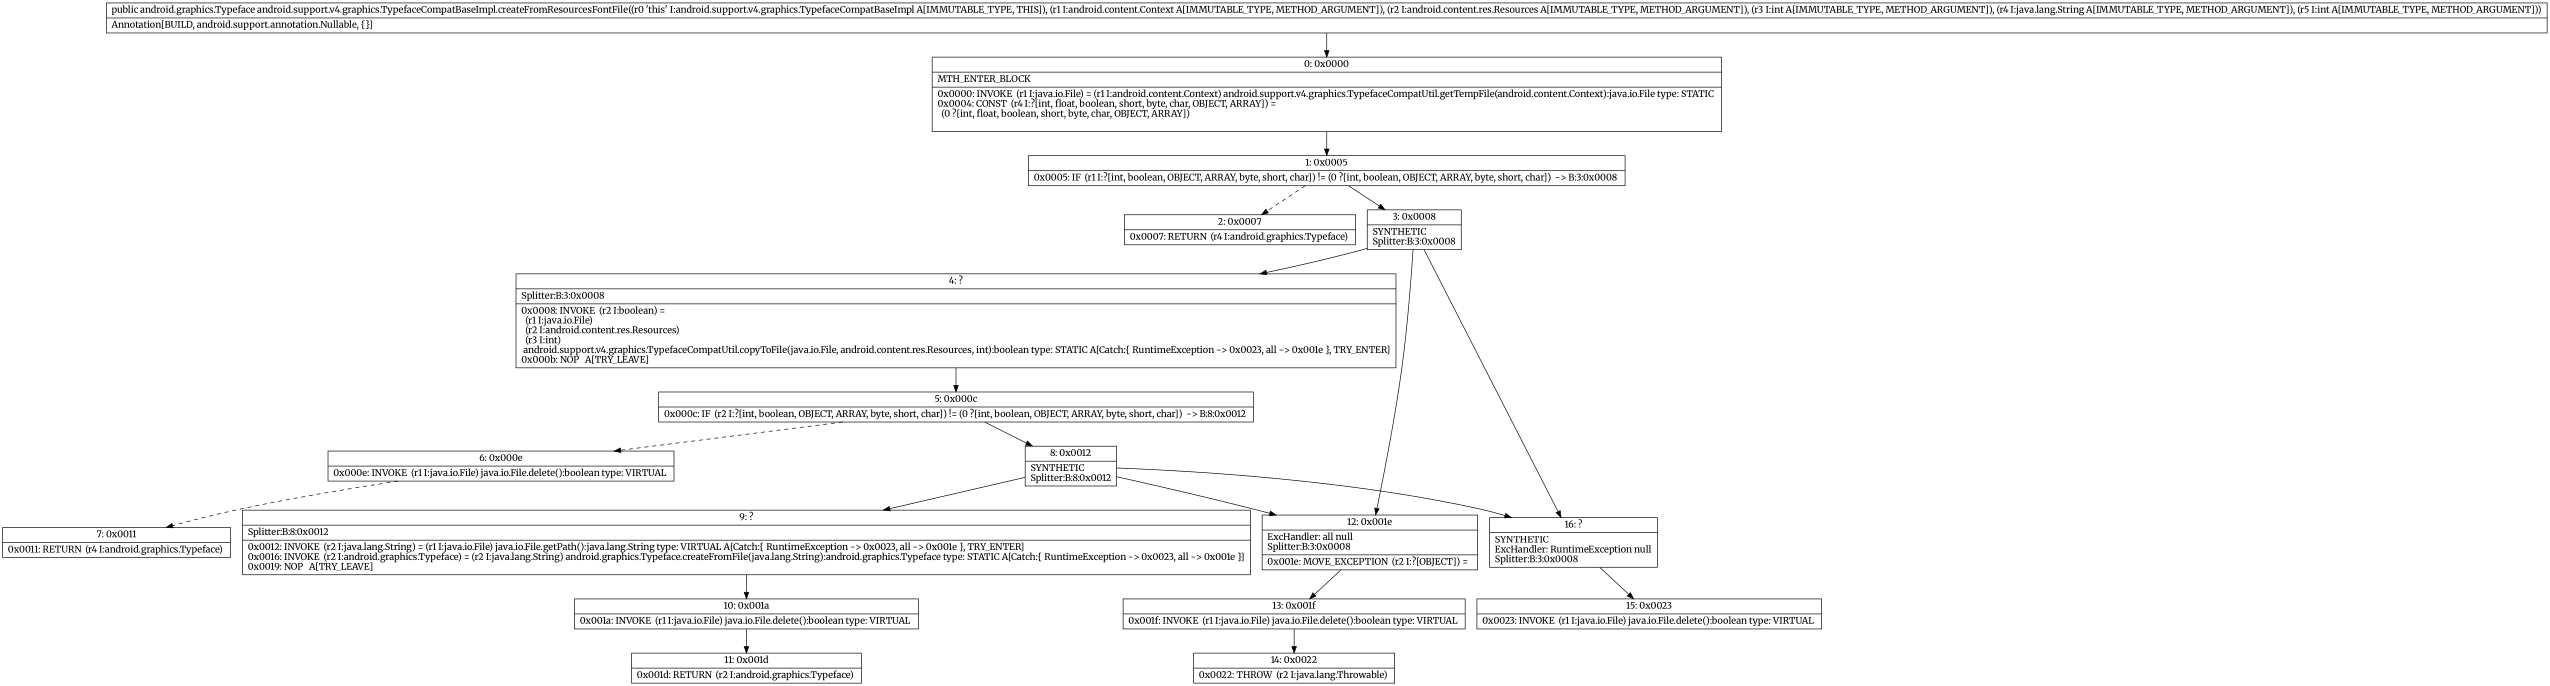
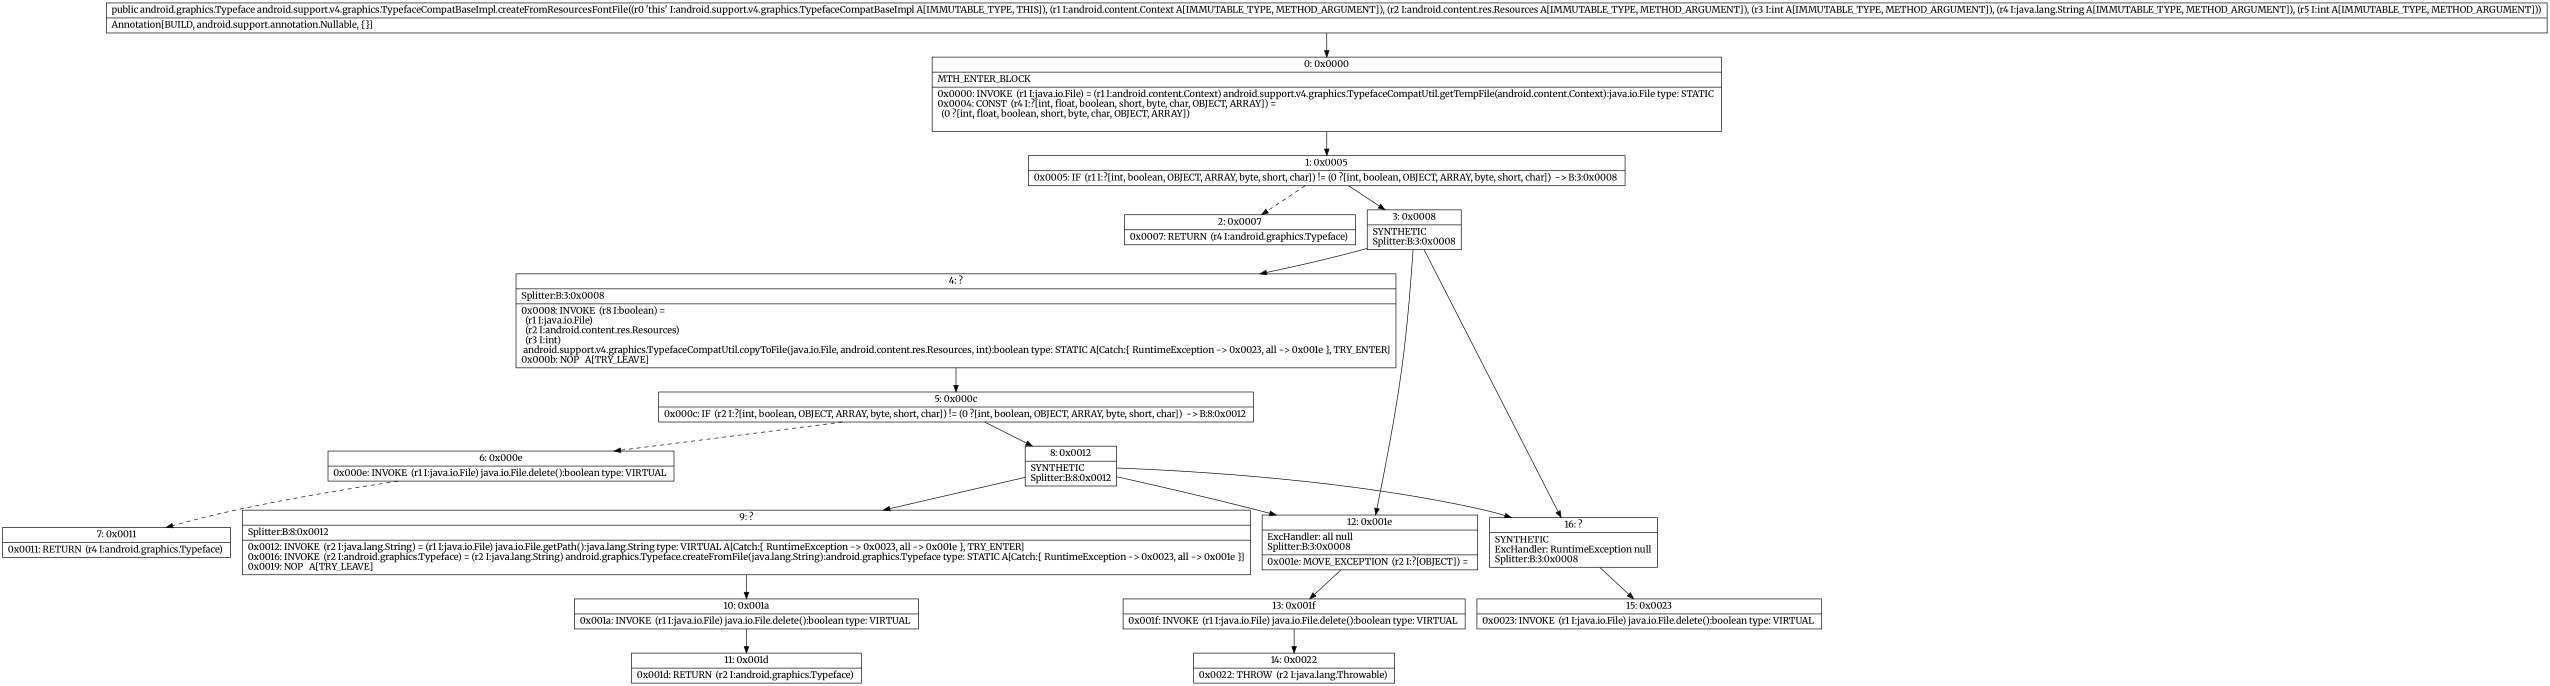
node "4: ?": text "0x0008: INVOKE  (r2 I:boolean) =" -> "0x0008: INVOKE  (r8 I:boolean) ="
